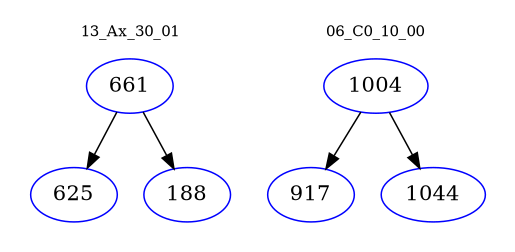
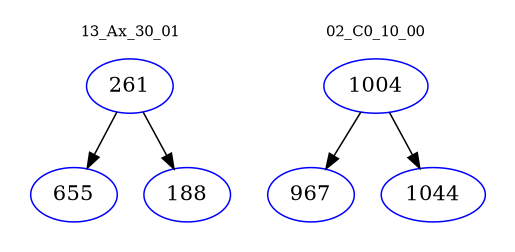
cluster "06_C0_10_00": label "06_C0_10_00" -> "02_C0_10_00"
node "661": label "661" -> "261"
node "625": label "625" -> "655"
node "917": label "917" -> "967"
